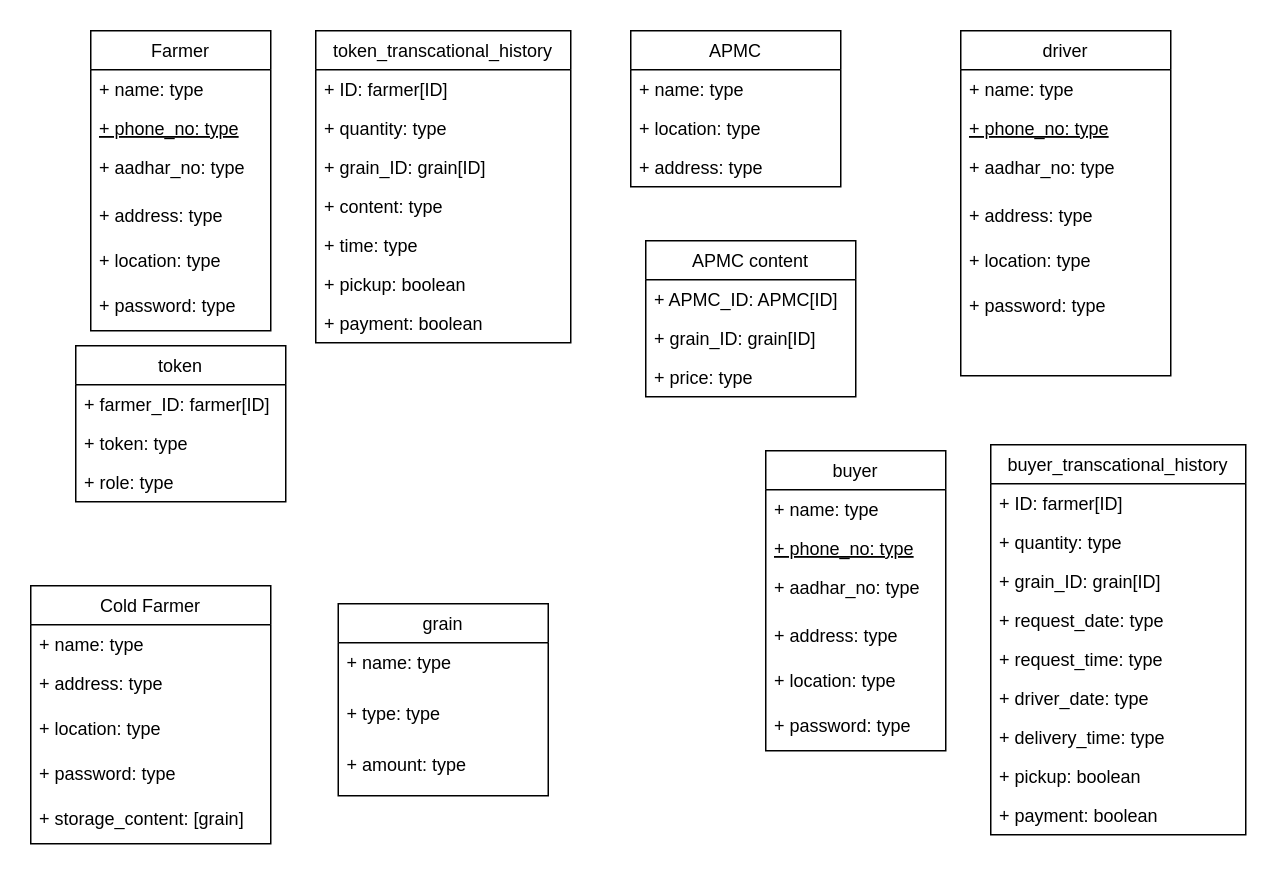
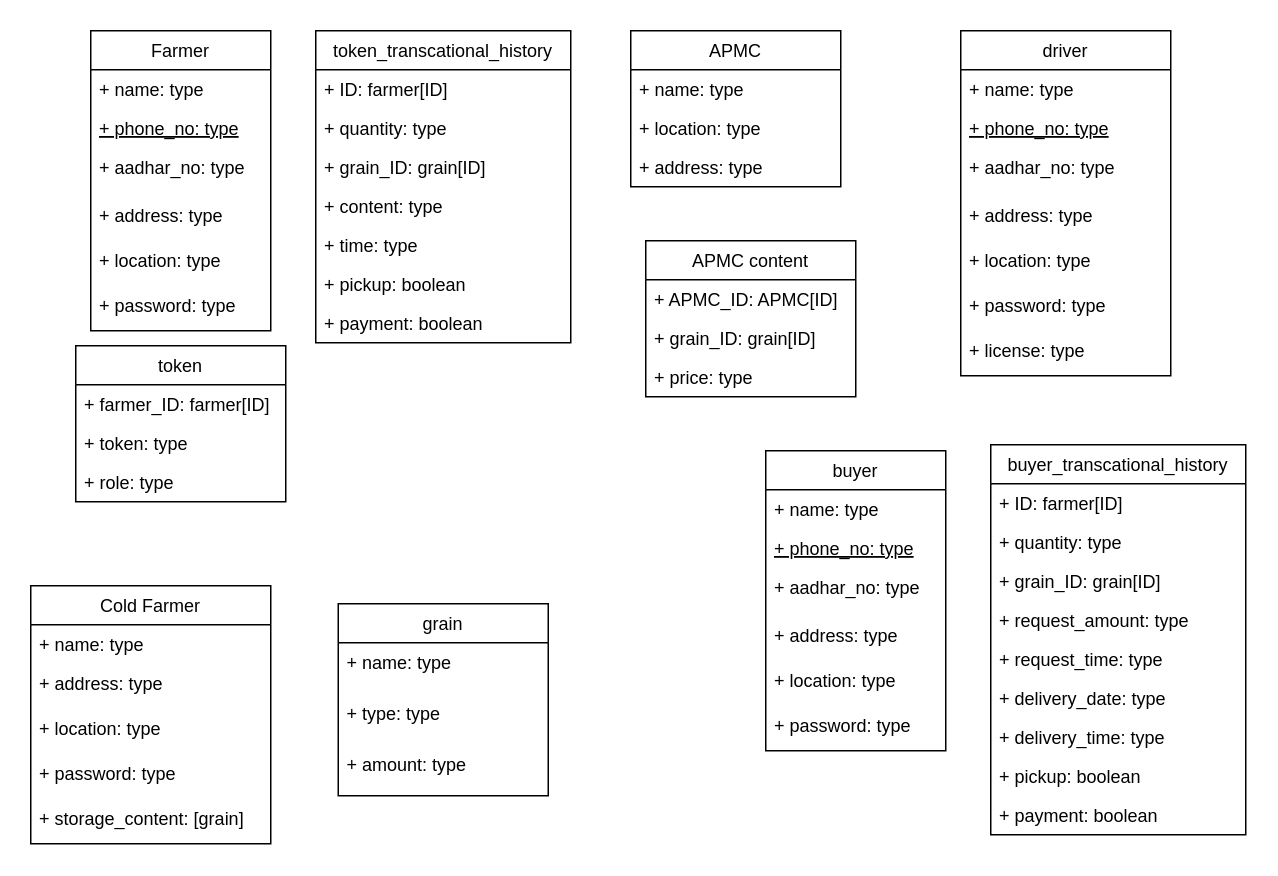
node "+ license: type": added
node "+ request_date: type": label "+ request_date: type" -> "+ request_amount: type"
node "+ driver_date: type": label "+ driver_date: type" -> "+ delivery_date: type"
